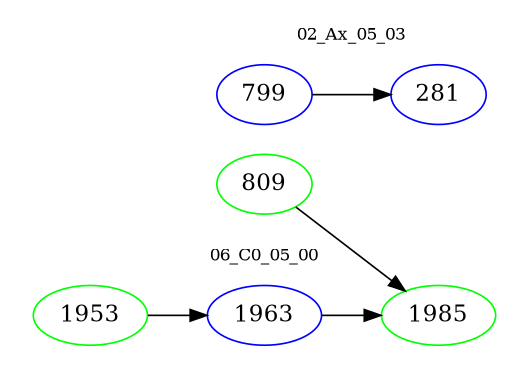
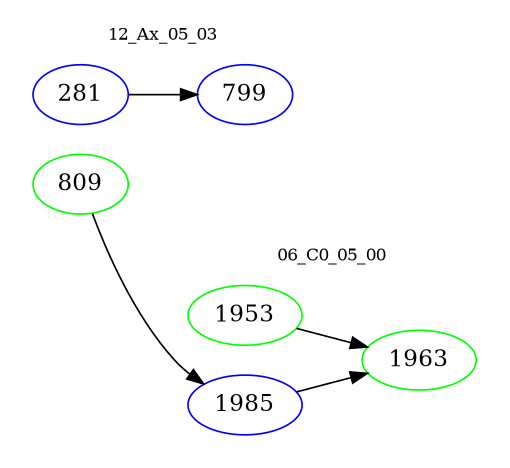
cluster "02_Ax_05_03": label "02_Ax_05_03" -> "12_Ax_05_03"
edge "799" -> "281": reversed
node "1963": color blue -> green
edge "1963" -> "1985": reversed
node "1985": color green -> blue
